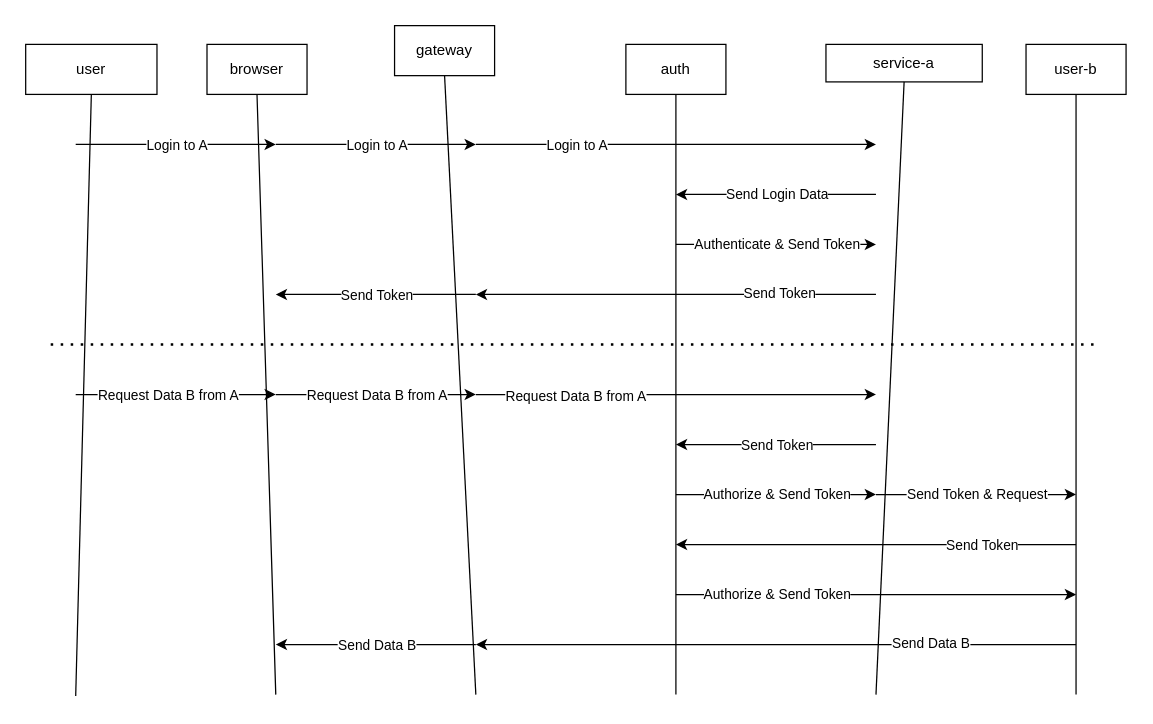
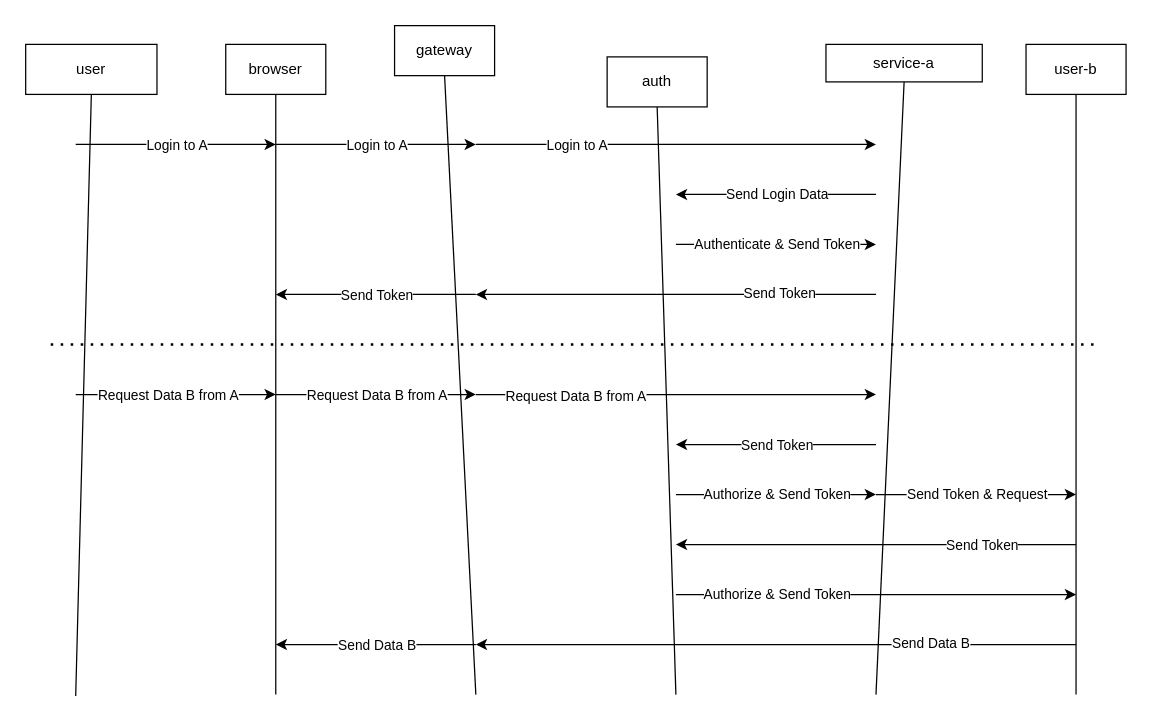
node "browser": moved (257, 69) -> (276, 69)
node "auth": moved (676, 69) -> (657, 82)
